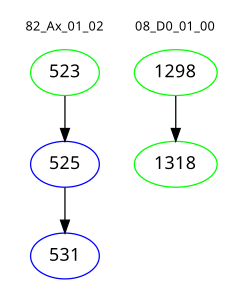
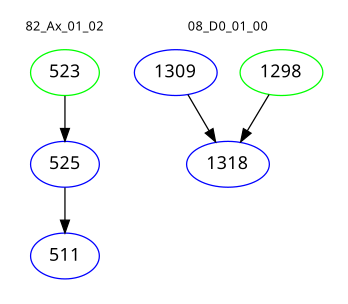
node "1309": added
node "1318": color green -> blue
node "531": label "531" -> "511"
